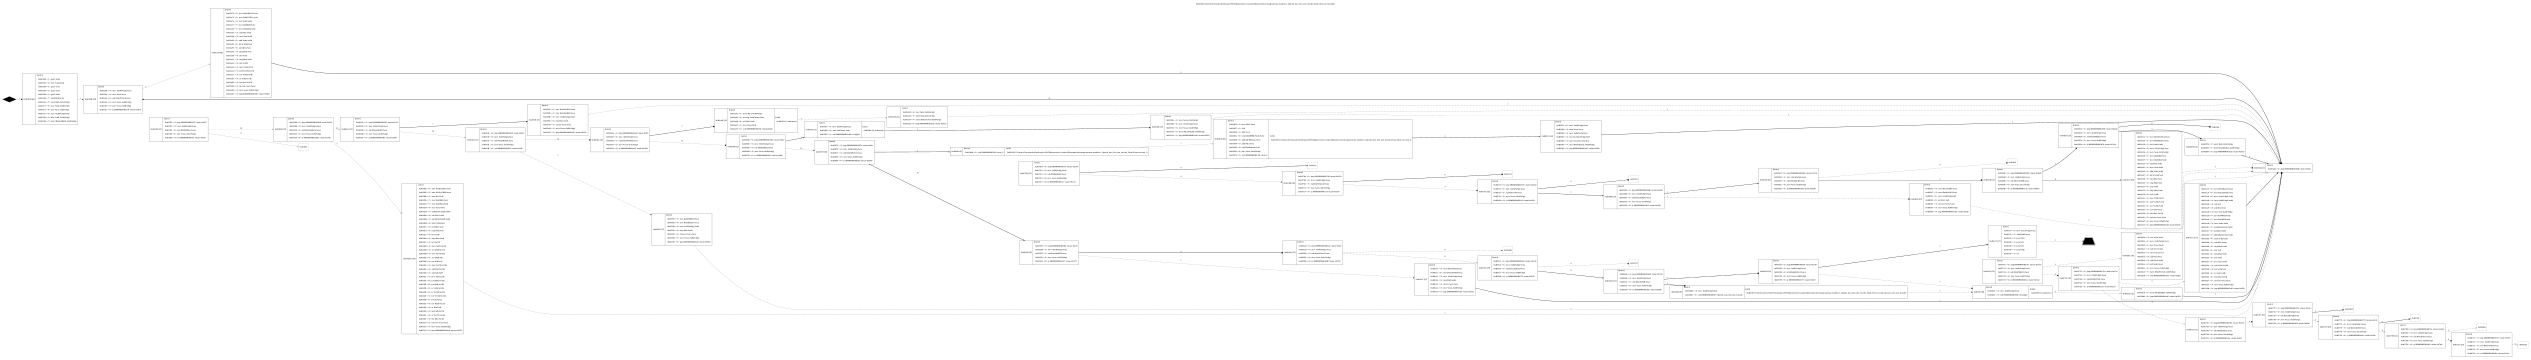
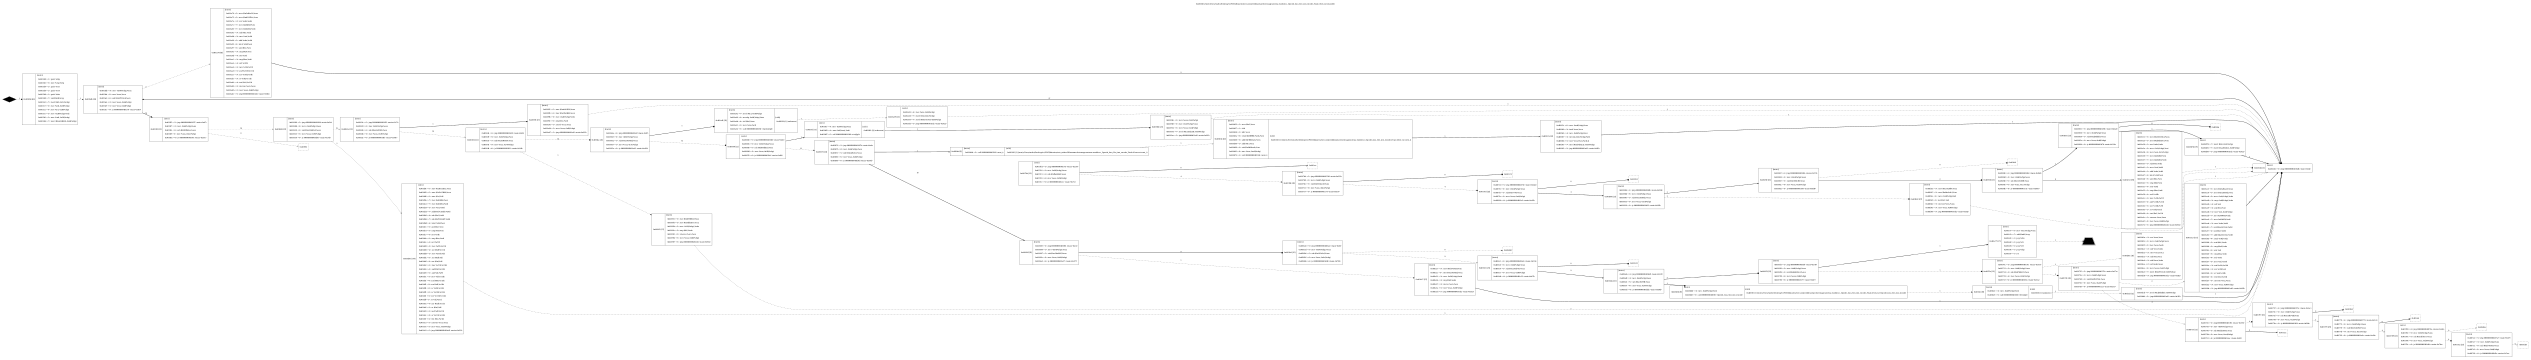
edge "0x4015db [23]" -> "0x4015f2 [22]": added, label "16"
edge "0x4016c1 [25]" -> "0x401c22": style dashed -> bold
edge "0x4016f3 [25]" -> "0x401bc4 [9]": now "0x4016f3 [25]" -> "0x40170c [25]"
node "0x401eac": added
